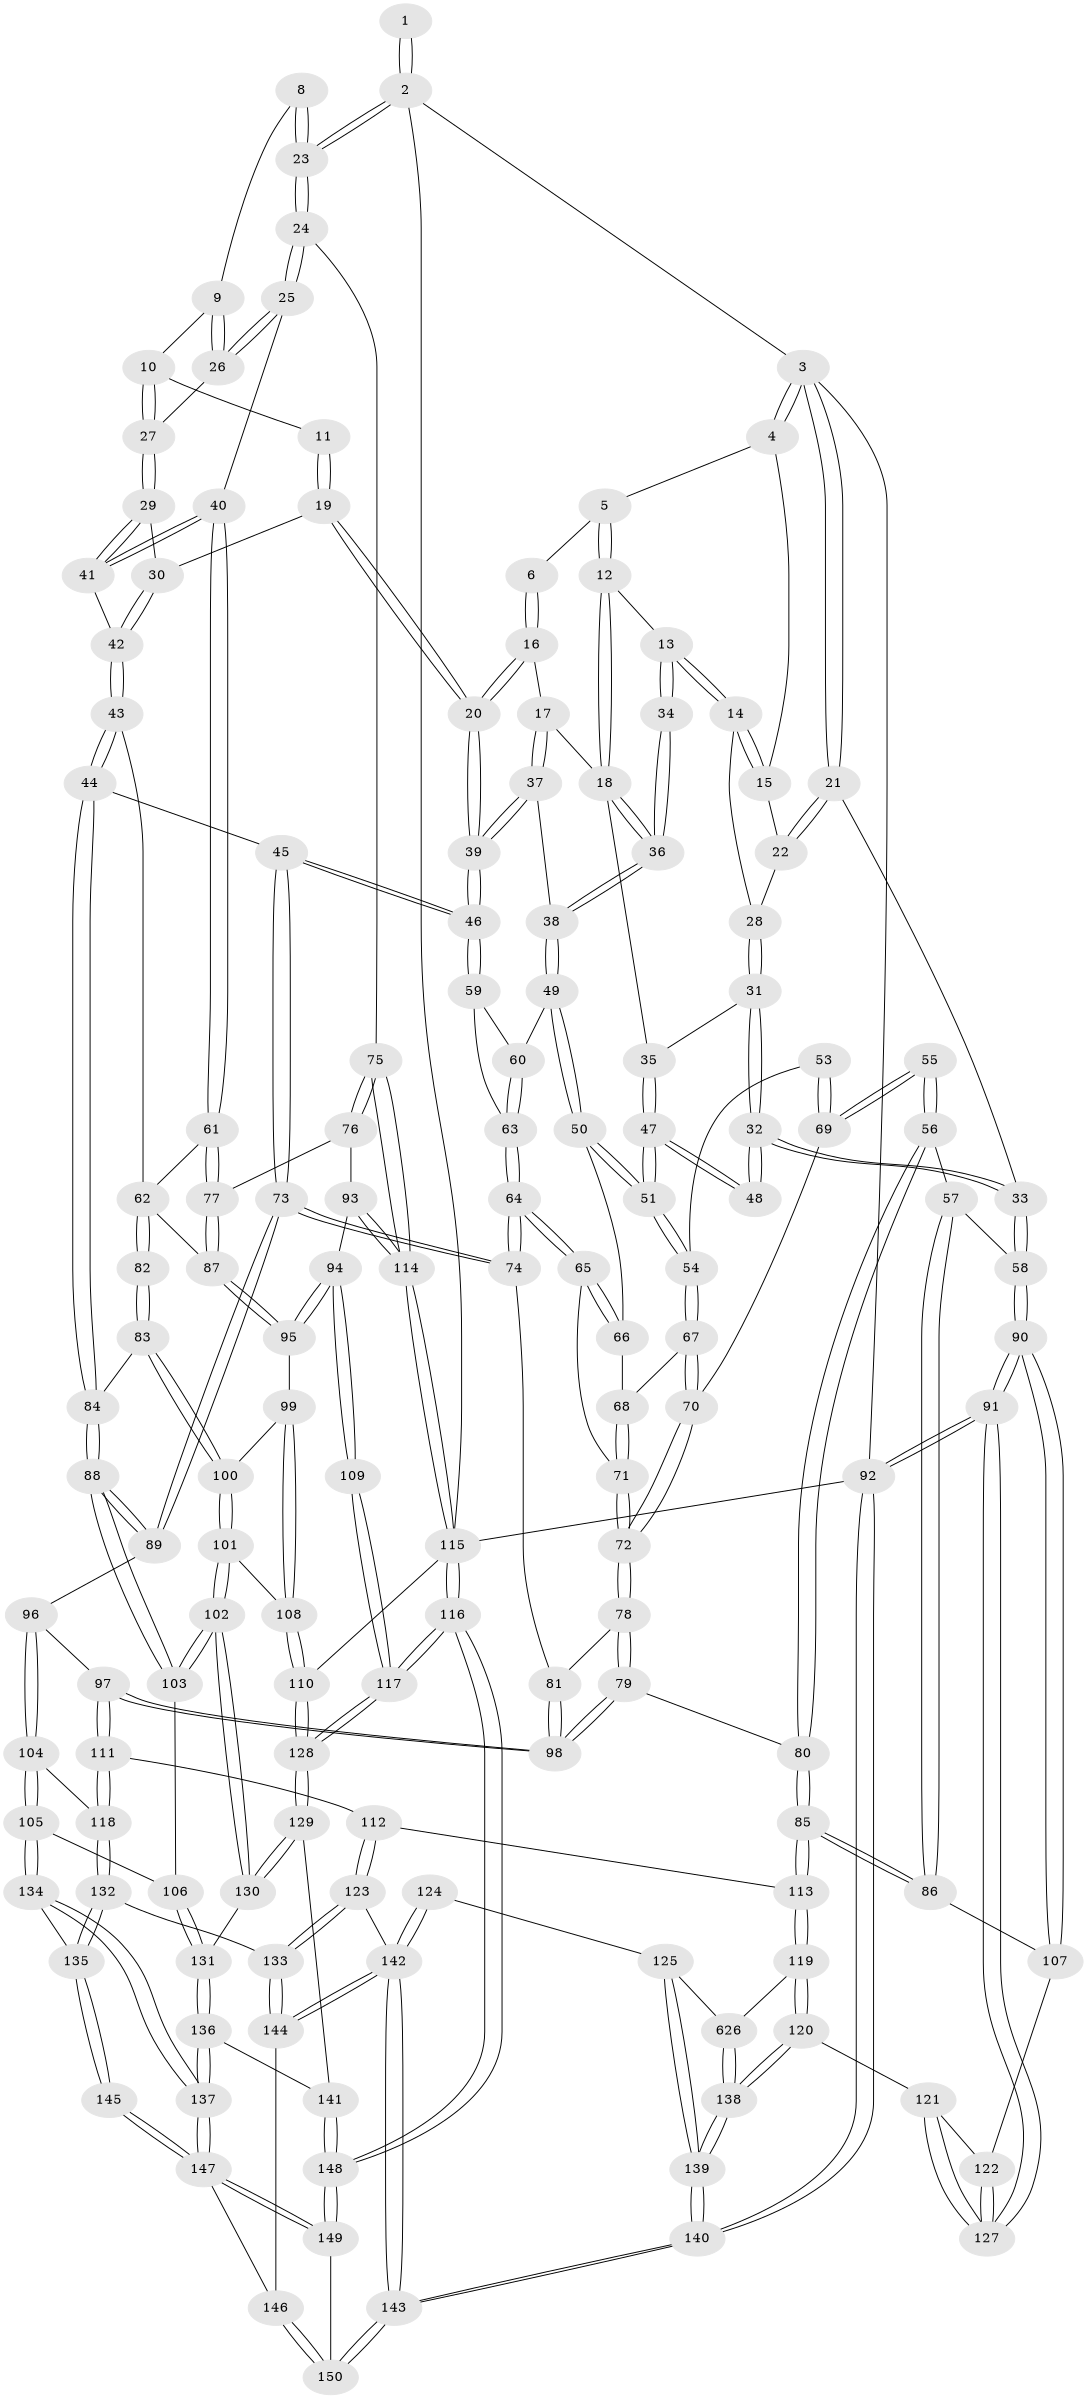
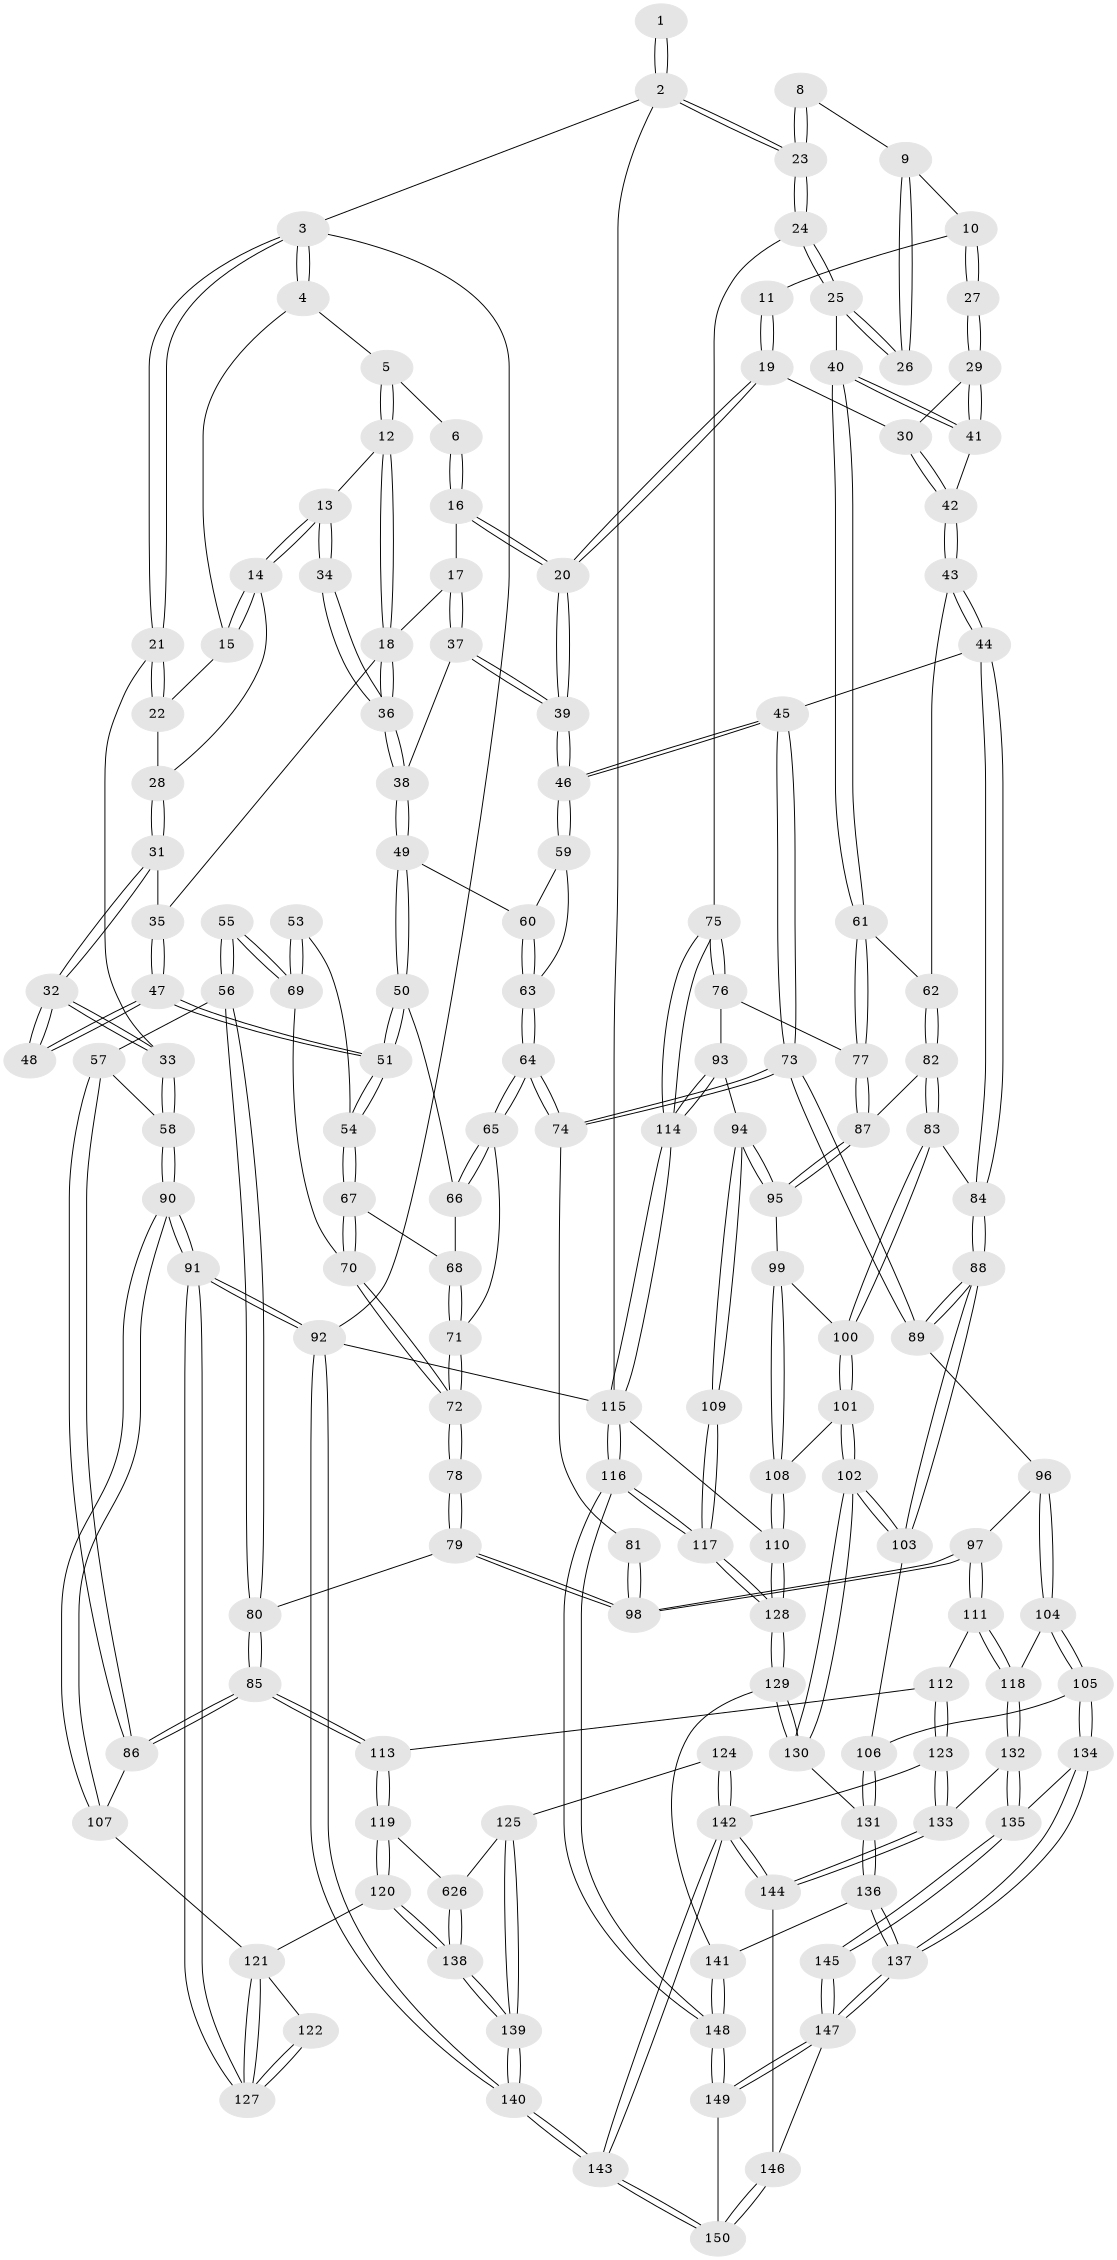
edge "26" -- "27": removed
edge "62" -- "87": now "82" -- "87"
edge "78" -- "81": removed
edge "107" -- "122": now "107" -- "121"
